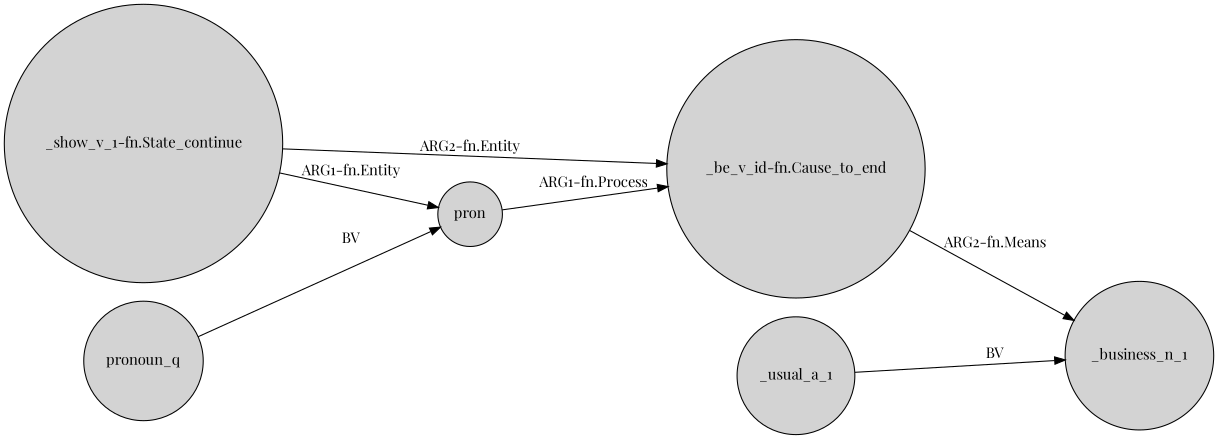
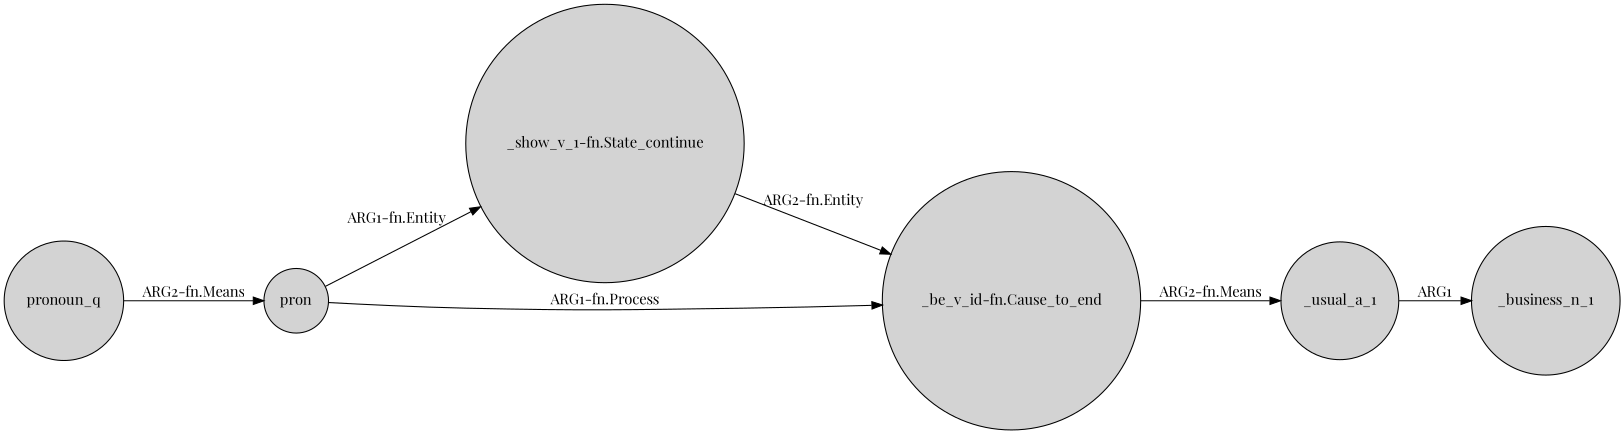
edge "_show_v_1-fn.State_continue" -> "pron": reversed
edge "pronoun_q" -> "pron": label "BV" -> "ARG2-fn.Means"
edge "_be_v_id-fn.Cause_to_end" -> "_business_n_1": now "_be_v_id-fn.Cause_to_end" -> "_usual_a_1"
edge "_usual_a_1" -> "_business_n_1": label "BV" -> "ARG1"
